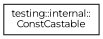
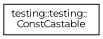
node "testing::internal:: ConstCastable": label "testing::internal:: ConstCastable" -> "testing::testing:: ConstCastable"
